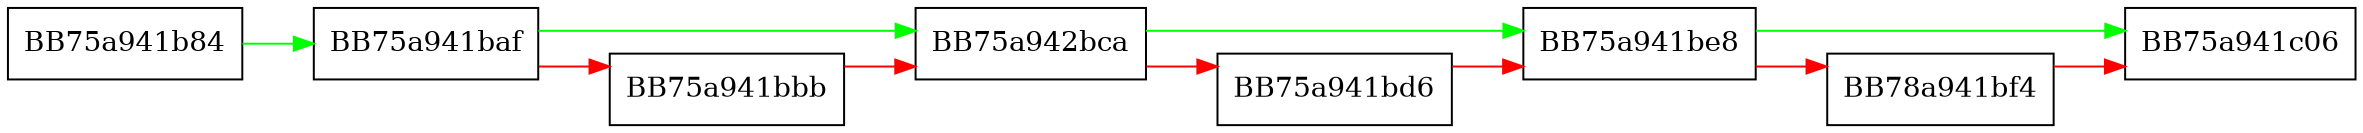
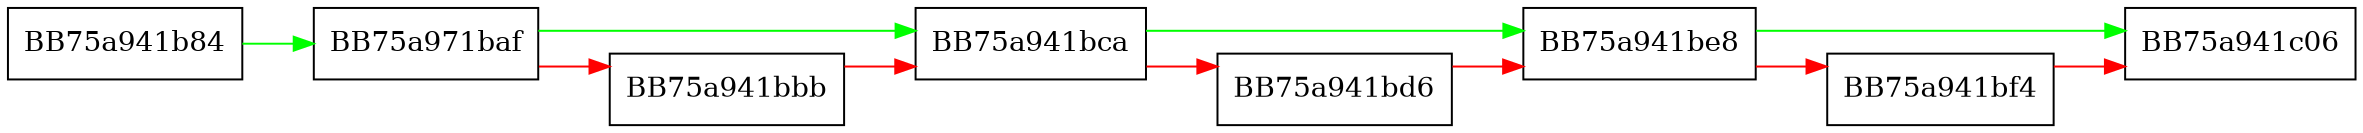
node "BB75a941baf": label "BB75a941baf" -> "BB75a971baf"
node "BB75a942bca": label "BB75a942bca" -> "BB75a941bca"
node "BB78a941bf4": label "BB78a941bf4" -> "BB75a941bf4"
